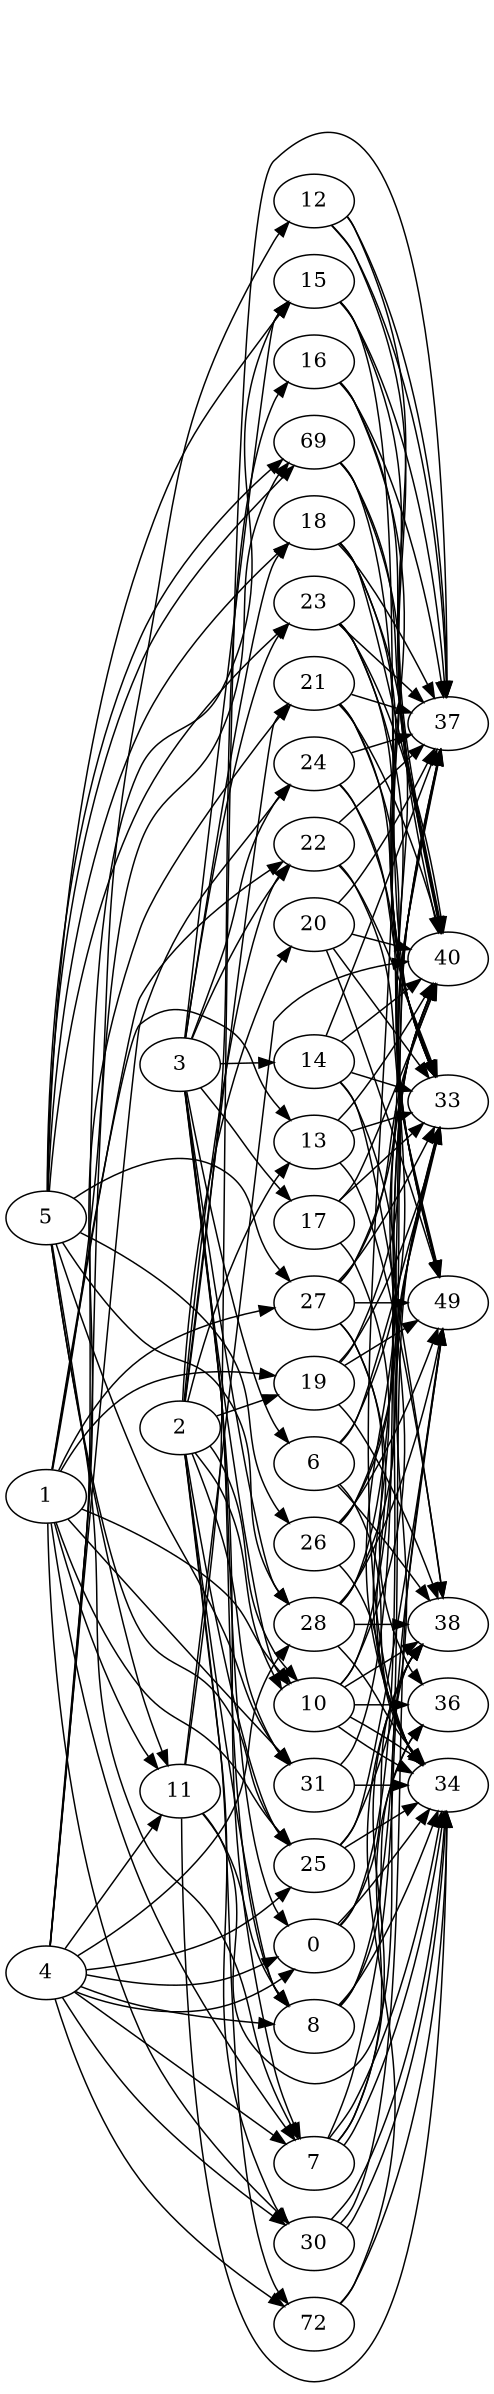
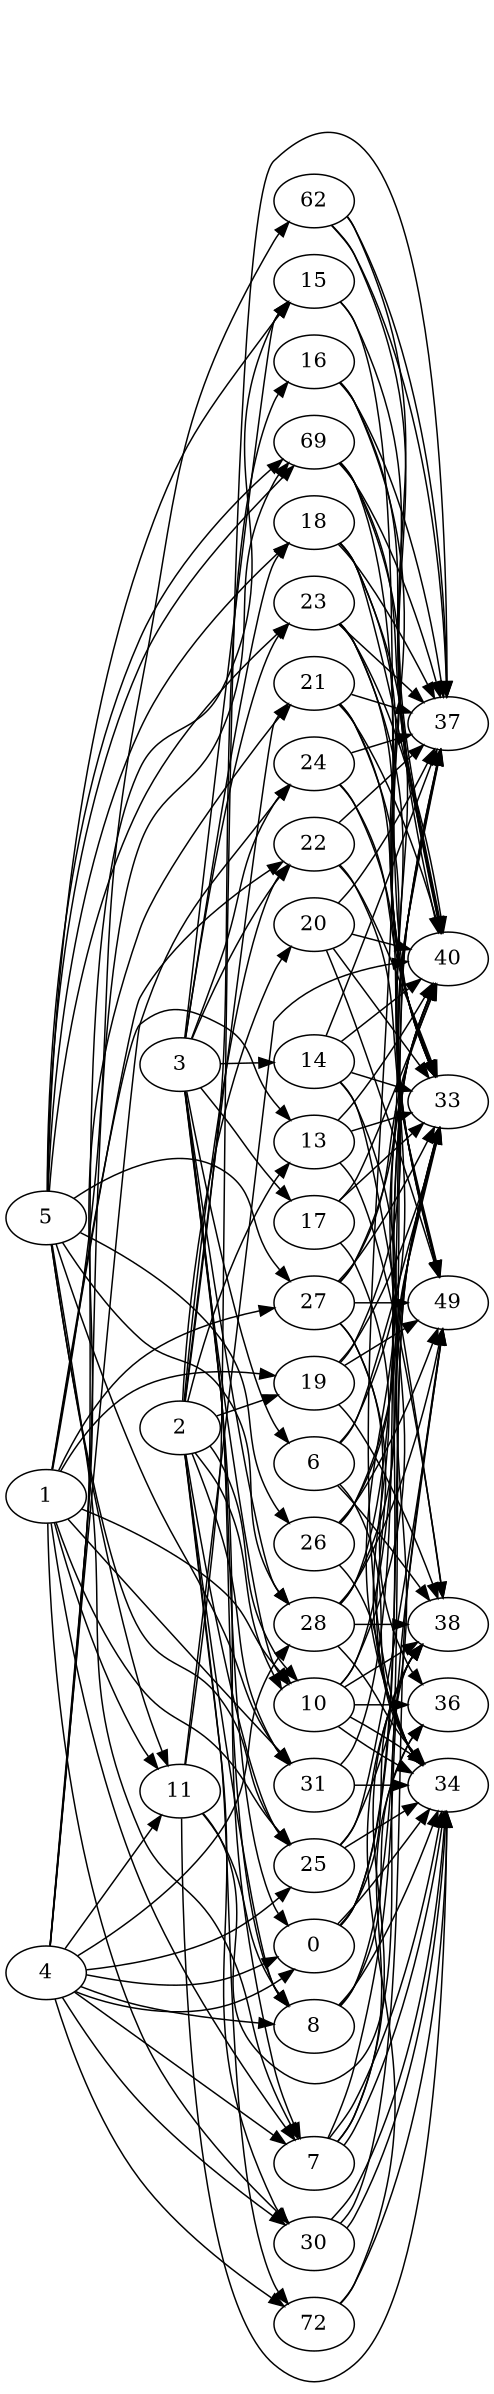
node "12": label "12" -> "62"
edge "15" -> "37": now "69" -> "37"
edge "0" -> "33": added
